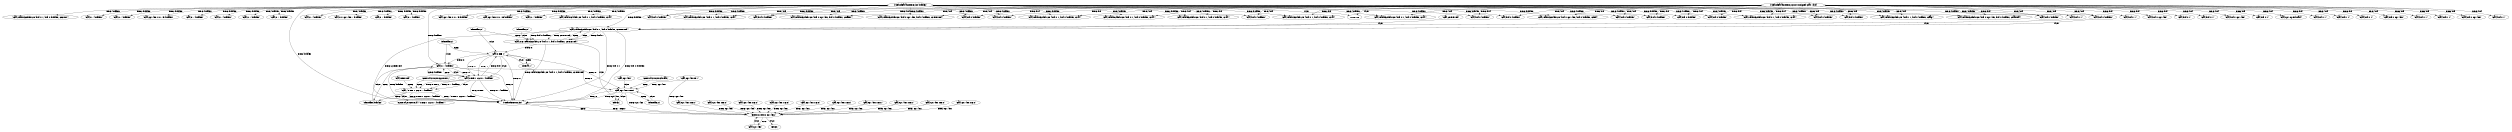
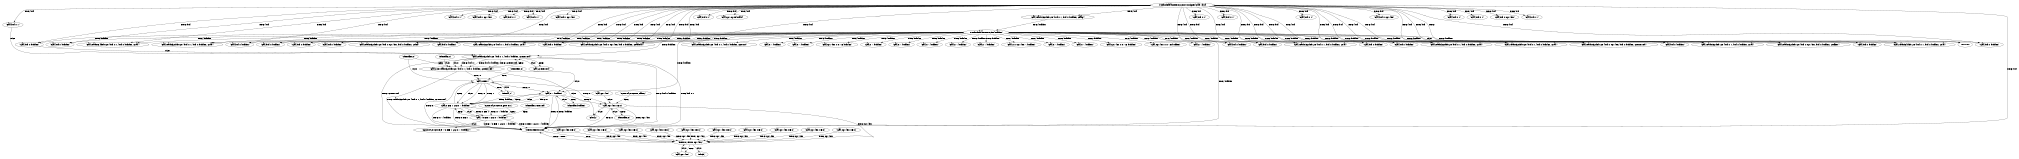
edge "(MethodParameterIn,int buf_len)" -> "(Call,read_u32_leb128 (buf + 1, buf + buf_len, &flag))": reversed
edge "(MethodParameterIn,const unsigned char *buf)" -> "(Call,read_u64_leb128 (buf + 1, buf + buf_len, &val))": added, label "DDG: buf"
edge "(MethodParameterIn,const unsigned char *buf)" -> "1000100": label "AST: " -> "DDG: "
edge "(Call,read_u32_leb128 (buf + 1, buf + buf_len, &reserved))" -> "(Call,&reserved)": added, label "CFG:"
edge "(Call,n == 1 && n < buf_len)" -> "(Call,n == 1)": label "DDG: buf" -> "CFG: "
node "(Call,reserved)": label "(Call,reserved)" -> "(Identifier,reserved)"
node "(ControlStructure,break;)": label "(ControlStructure,break;)" -> "(ControlStructure,offset;)"
node "(Call,op->len = 1)": removed
edge "(Call,!(n == 1 && n < buf_len))" -> "(Identifier,buf_len)": now "(Call,!(n == 1 && n < buf_len))" -> "(Call,n == 1 && n < buf_len)"
edge "(MethodParameterIn,const unsigned char *buf)" -> "(MethodReturn,int)": added, label "DDG: buf"
